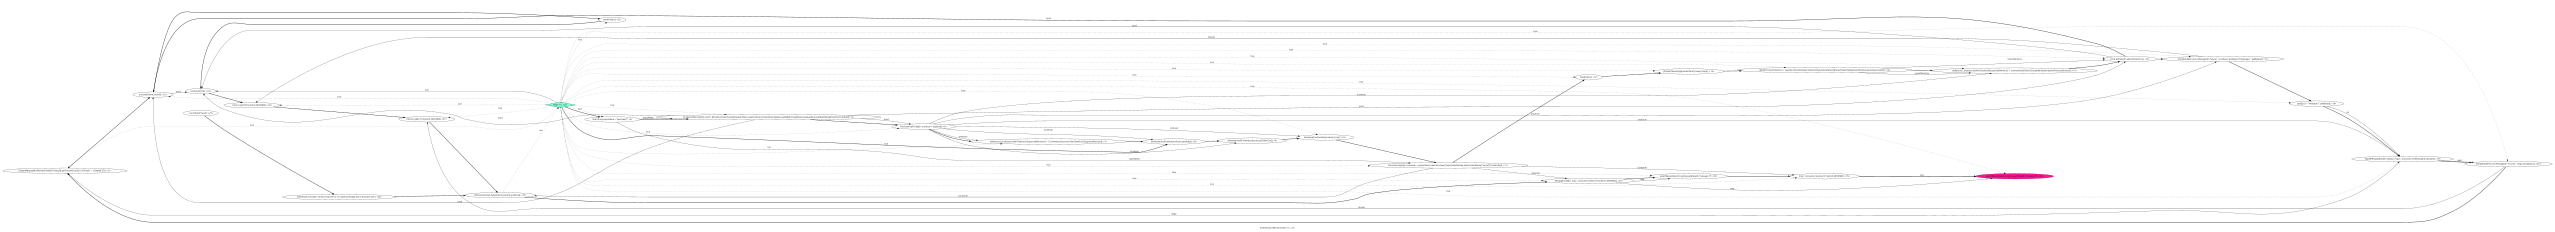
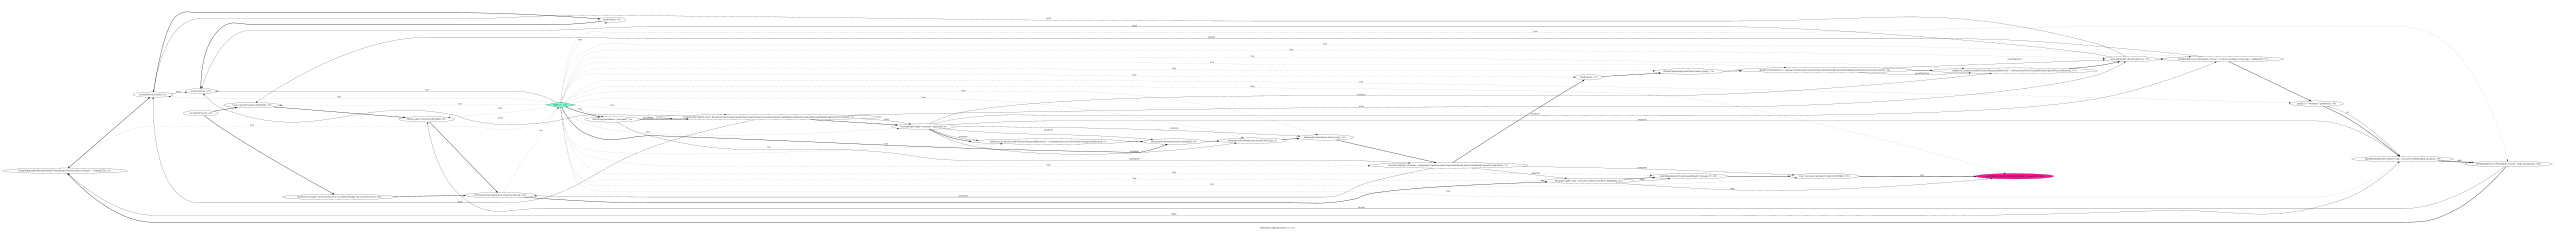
edge "prod.setClientCnx(mockClientCnx); <16>" -> "prod.setClientCnx(null); <22>": style bold -> solid
edge "prod.grabCnx(); <24>" -> "future1.get(10,TimeUnit.SECONDS); <26>": now "e.printStackTrace(); <29>" -> "future1.get(10,TimeUnit.SECONDS); <26>"
edge "Enter <3...37>" -> "doAnswer(null).when(producer).getClientCnx(); <9>": added, label "true"
